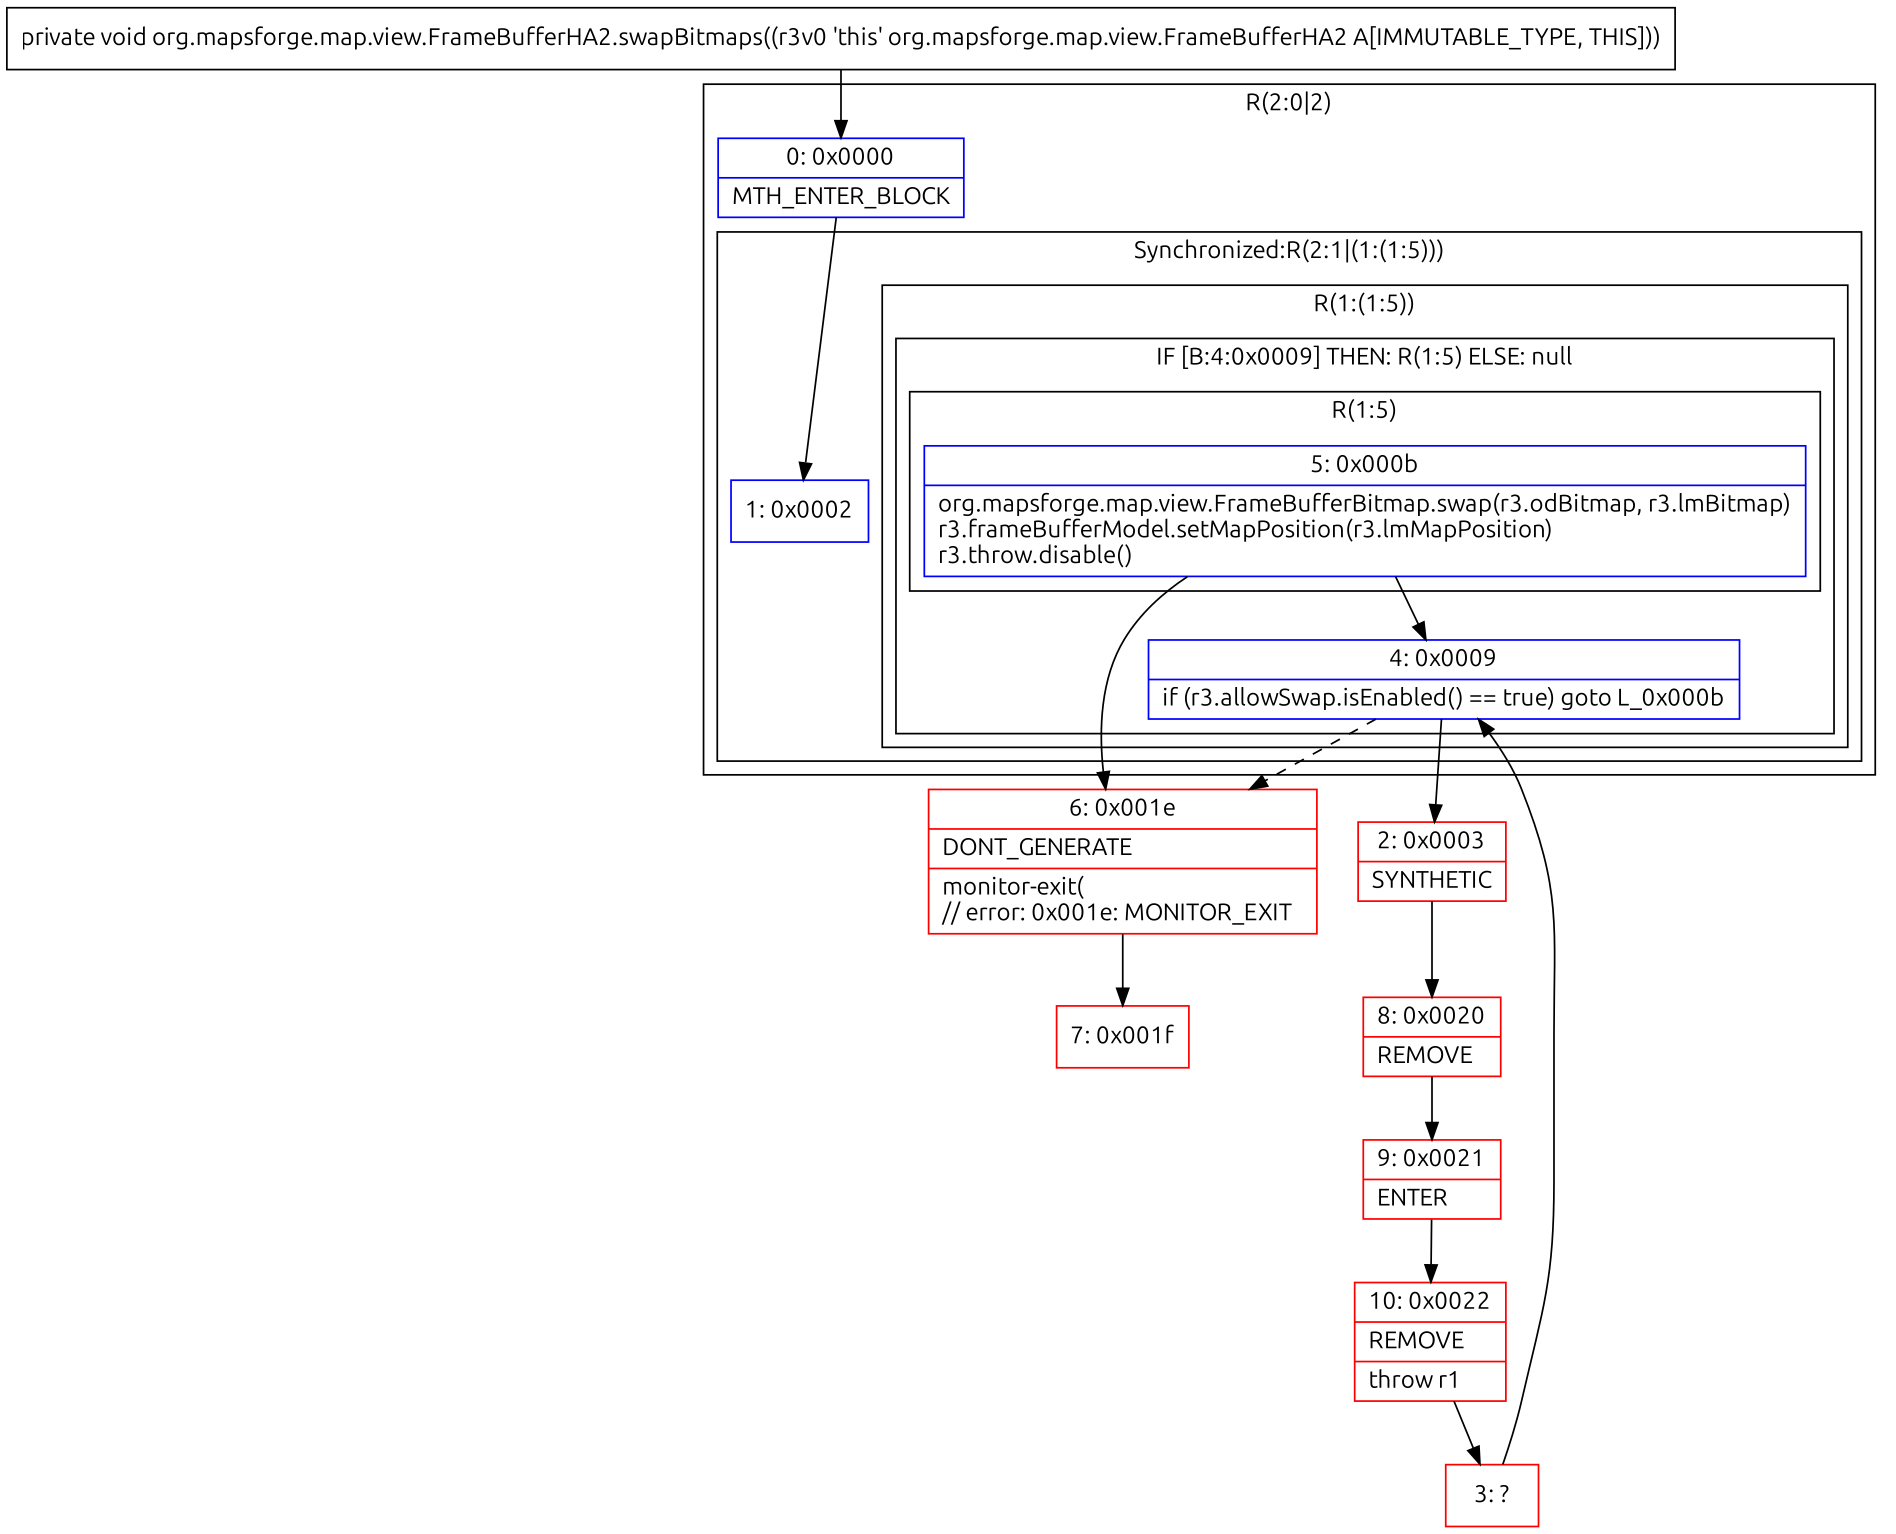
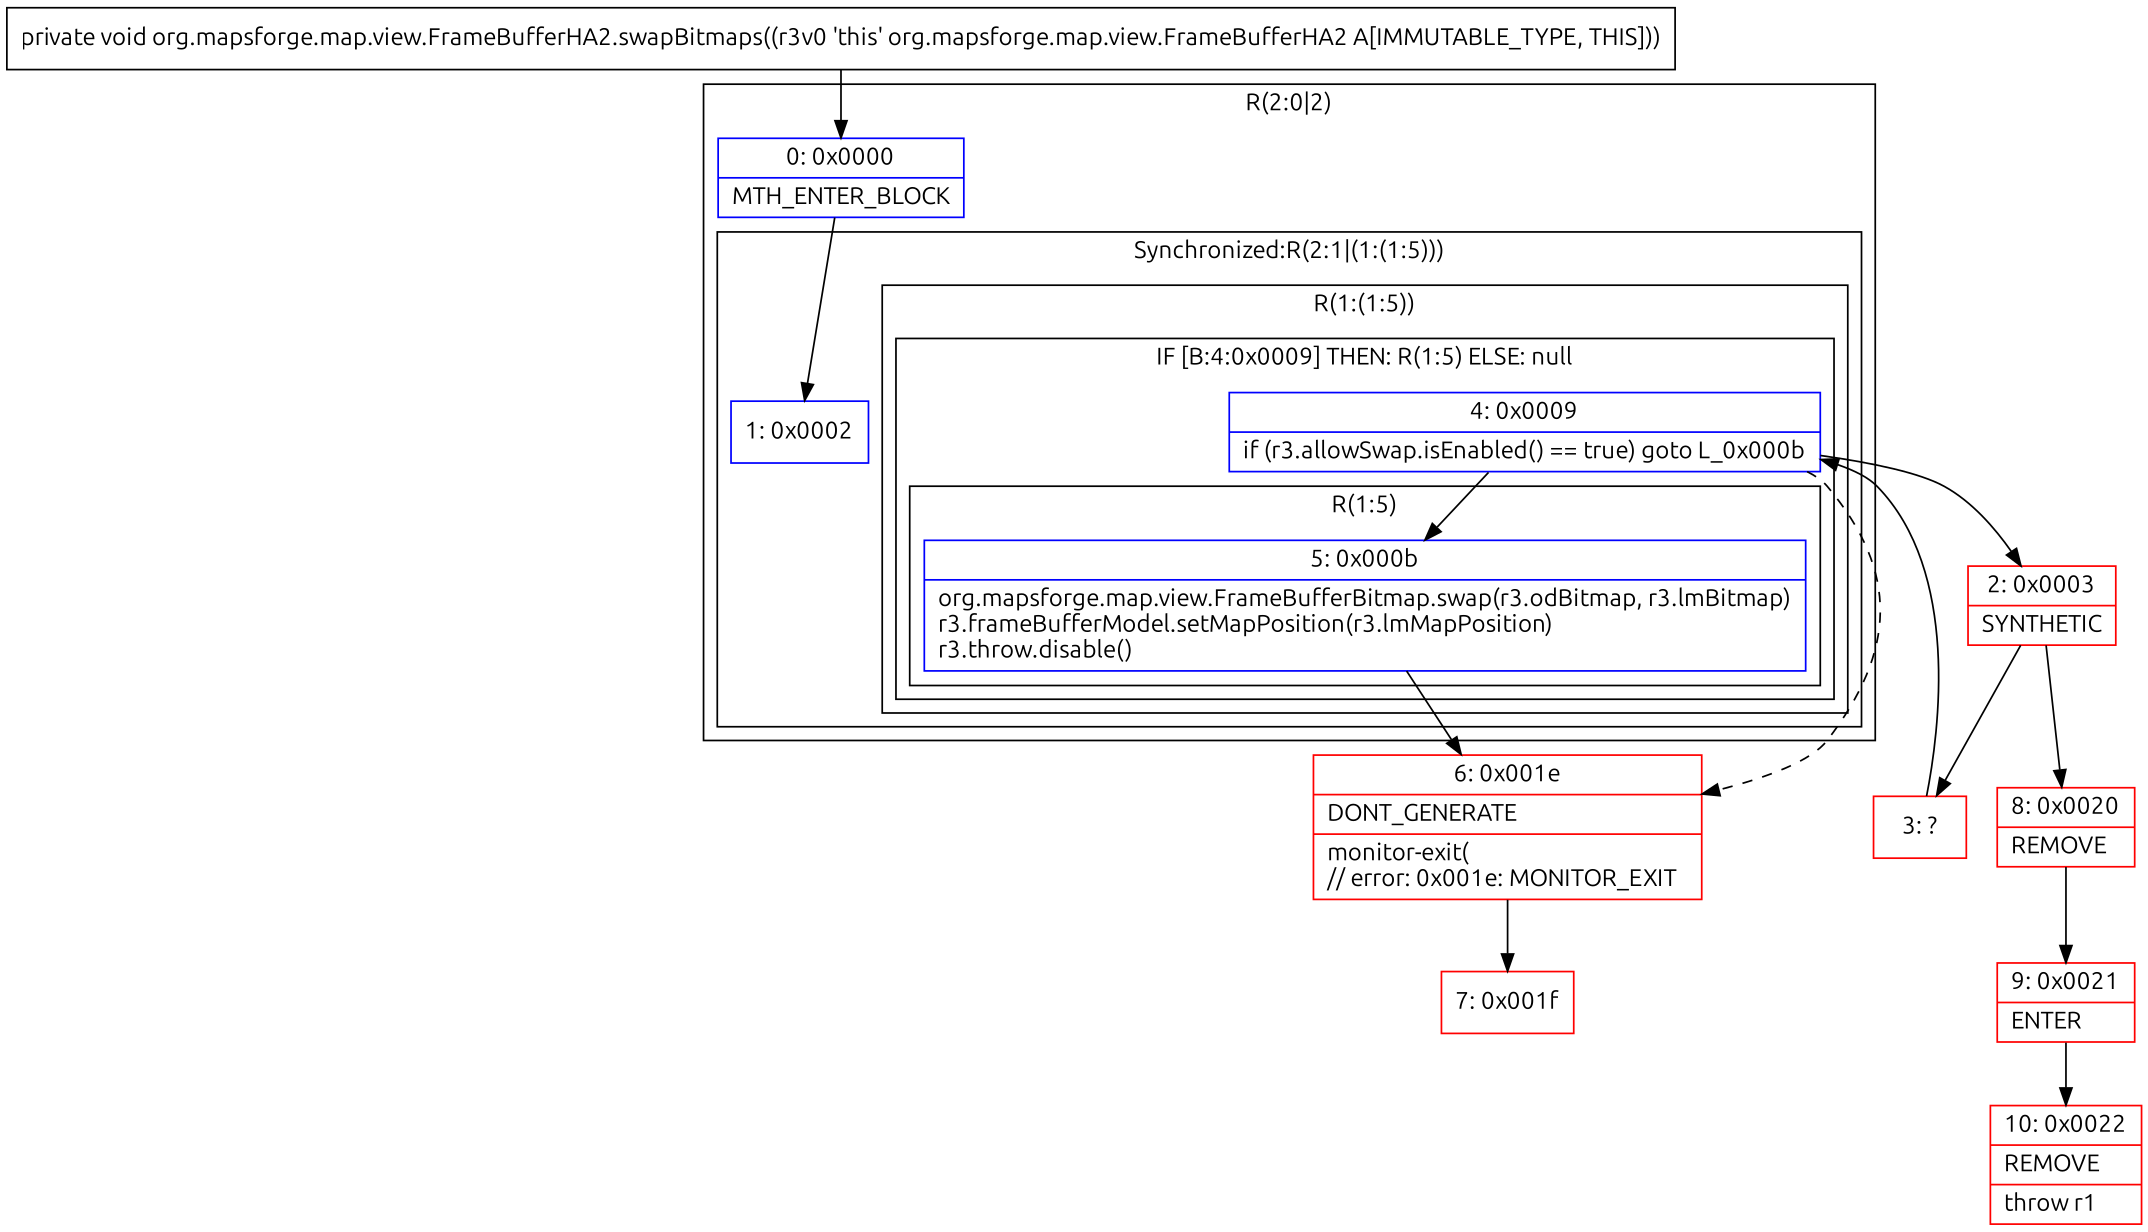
edge "5: 0x000b" -> "4: 0x0009": reversed
edge "10: 0x0022" -> "3: ?": now "2: 0x0003" -> "3: ?"
